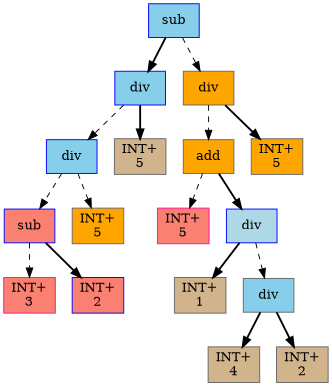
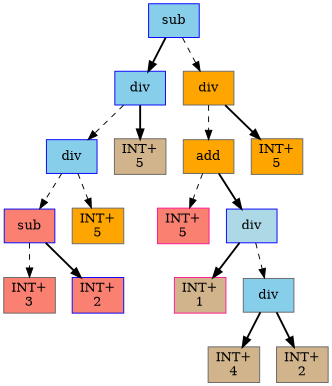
node "INT+ 3": color deeppink -> gray40
node "INT+ 1": color gray40 -> deeppink
